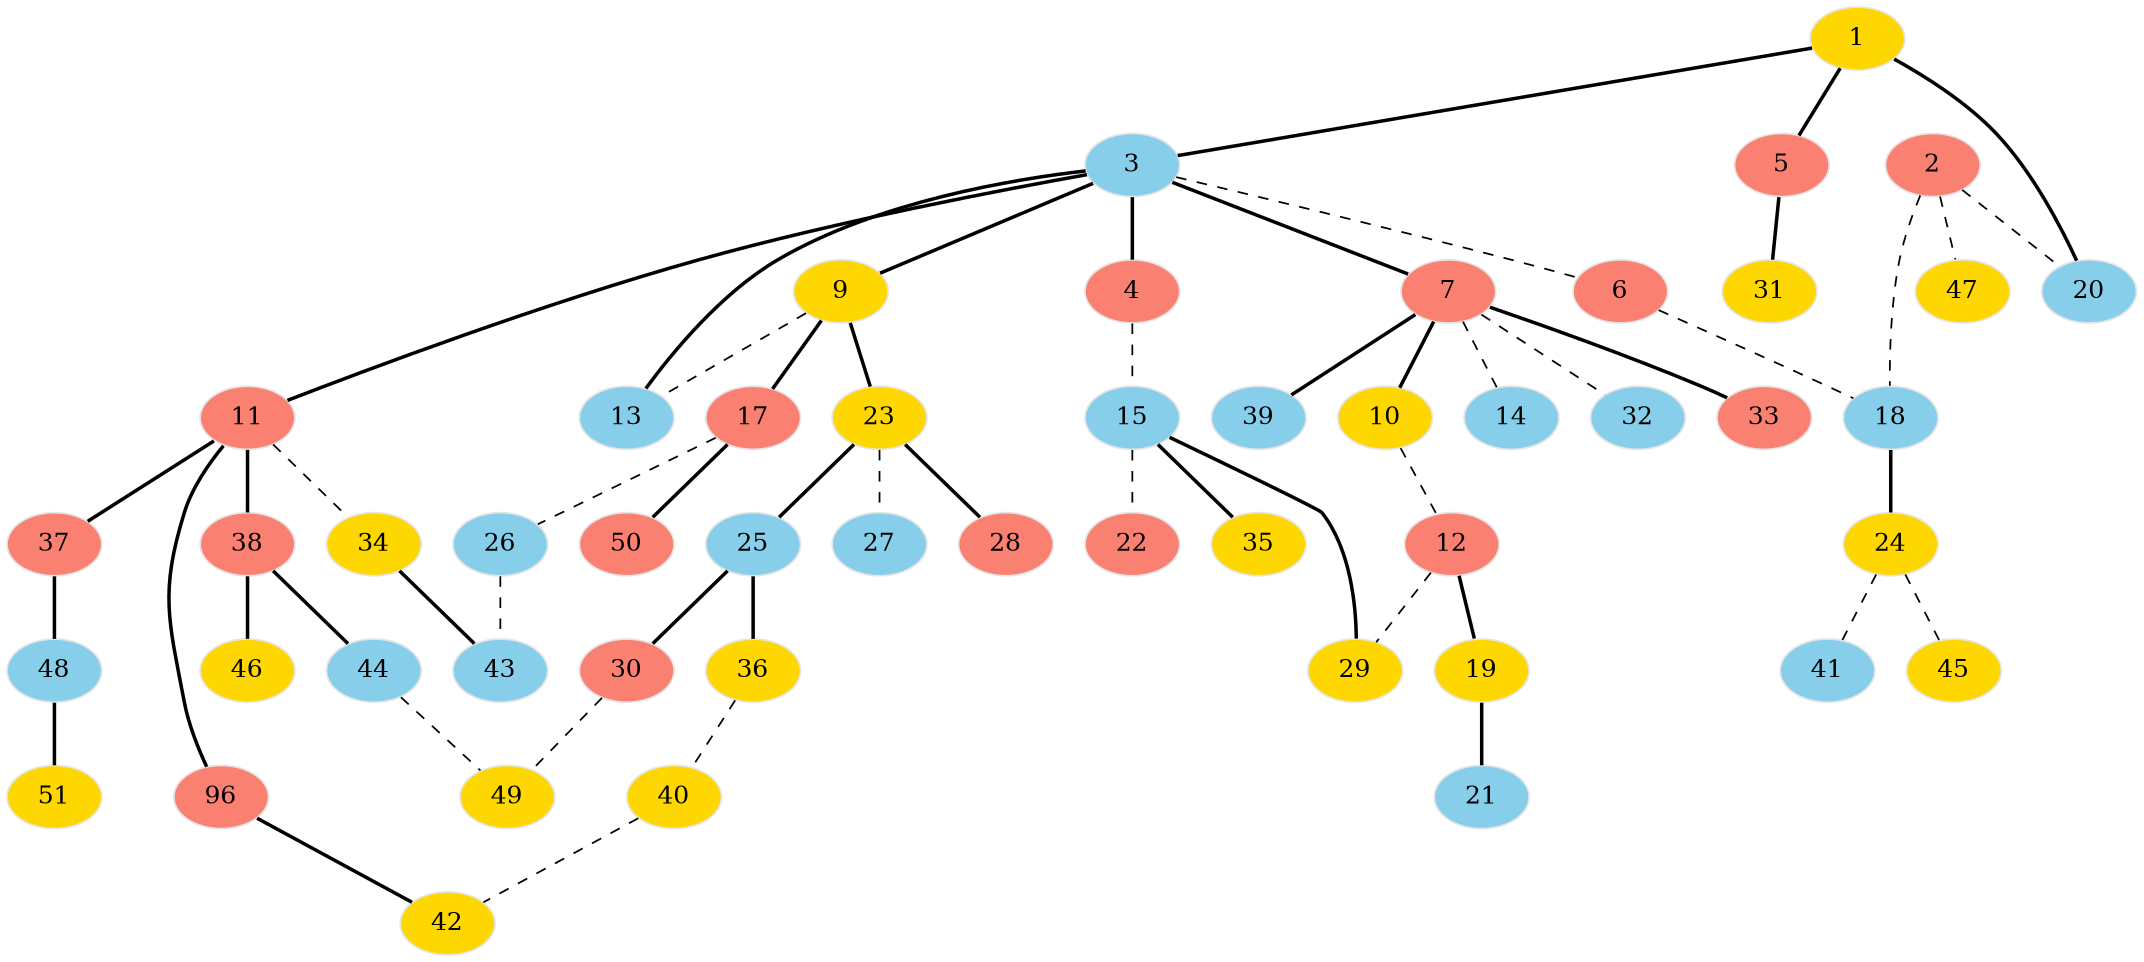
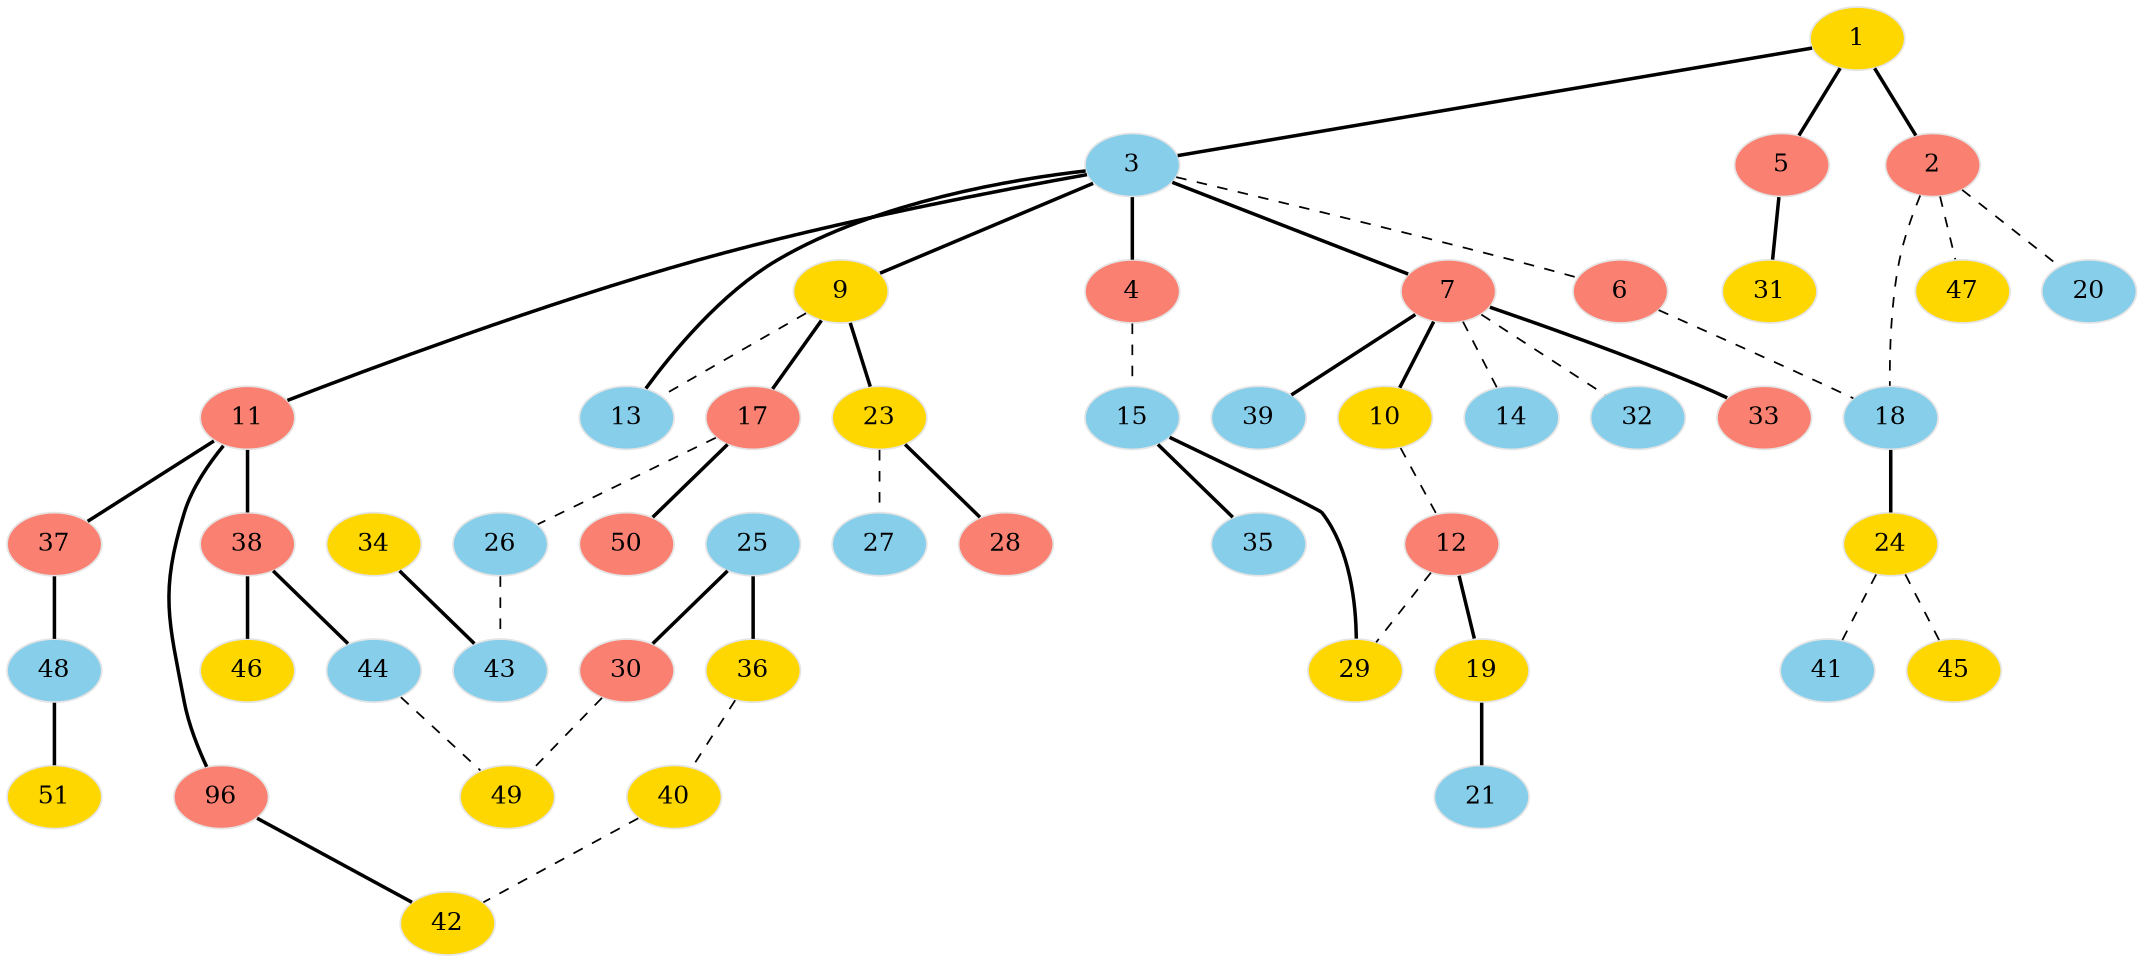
edge "1" -- "20": now "1" -- "2"
edge "11" -- "34": removed
edge "23" -- "25": removed
node "22": removed
node "35": fillcolor gold -> skyblue
